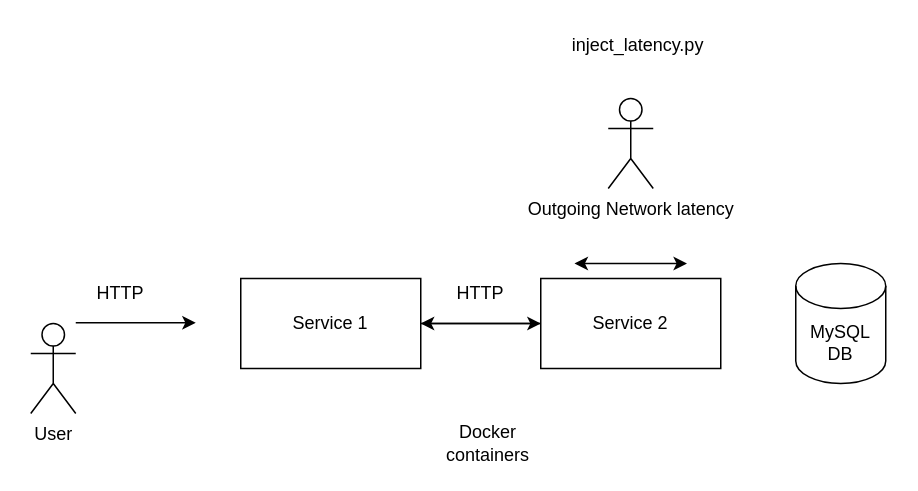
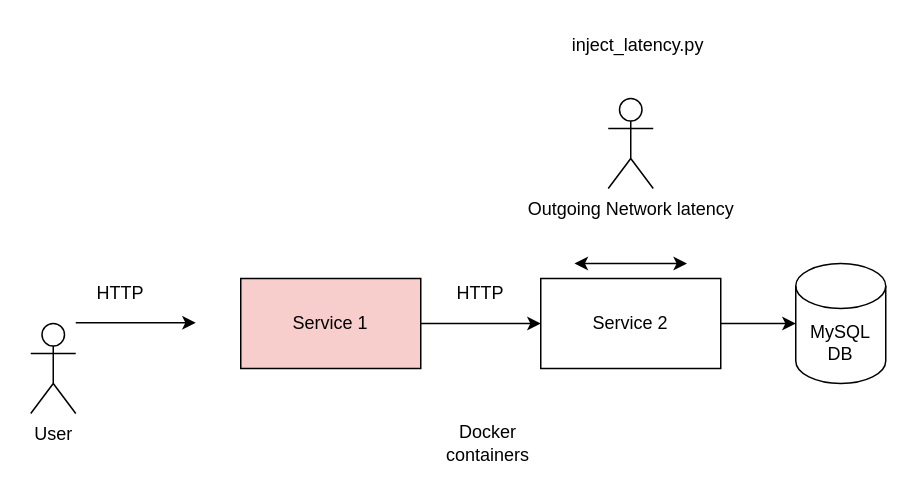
node "Service 1": fillcolor #ffffff -> #f8cecc
edge "Service 2" -> "Service 1": now "Service 2" -> "MySQL DB"
